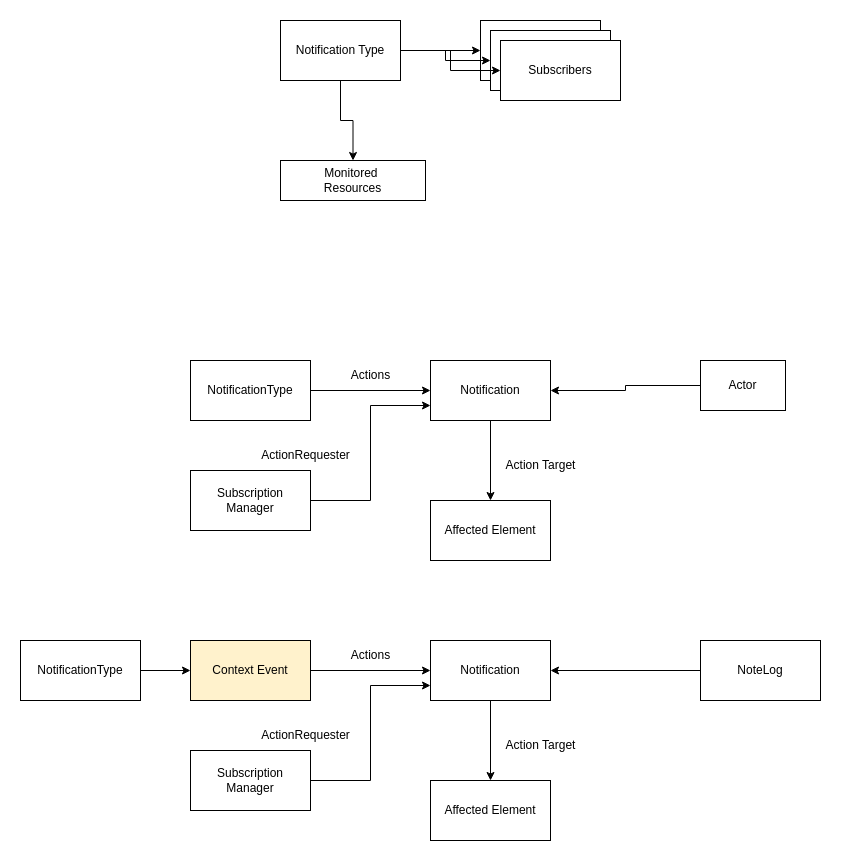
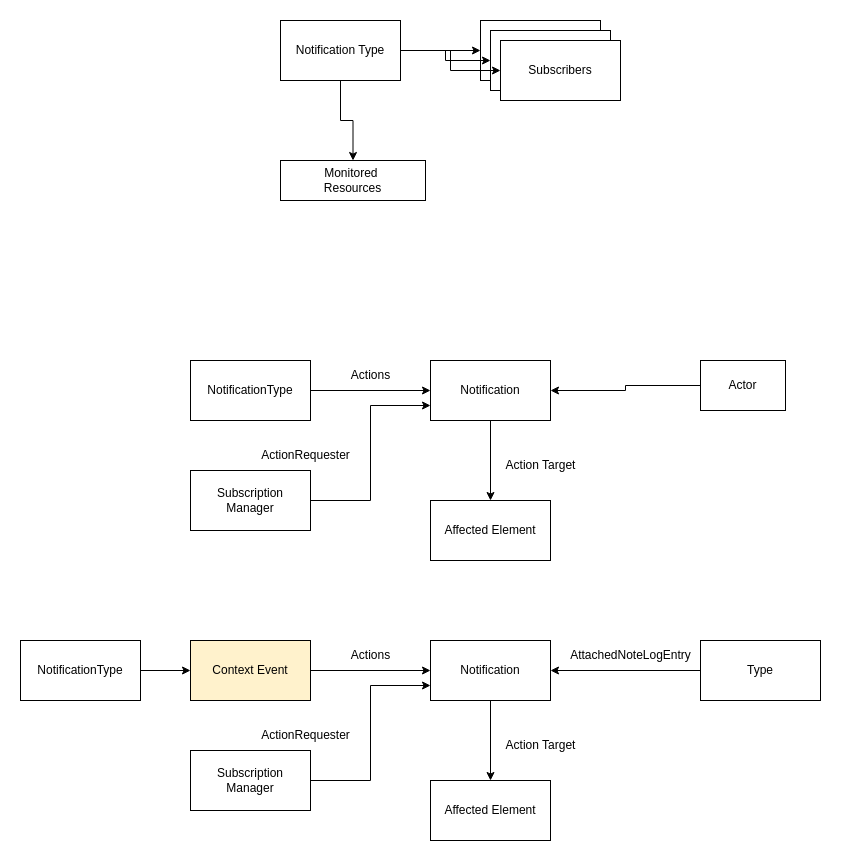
node "AttachedNoteLogEntry": added
node "NoteLog": label "NoteLog" -> "Type"
